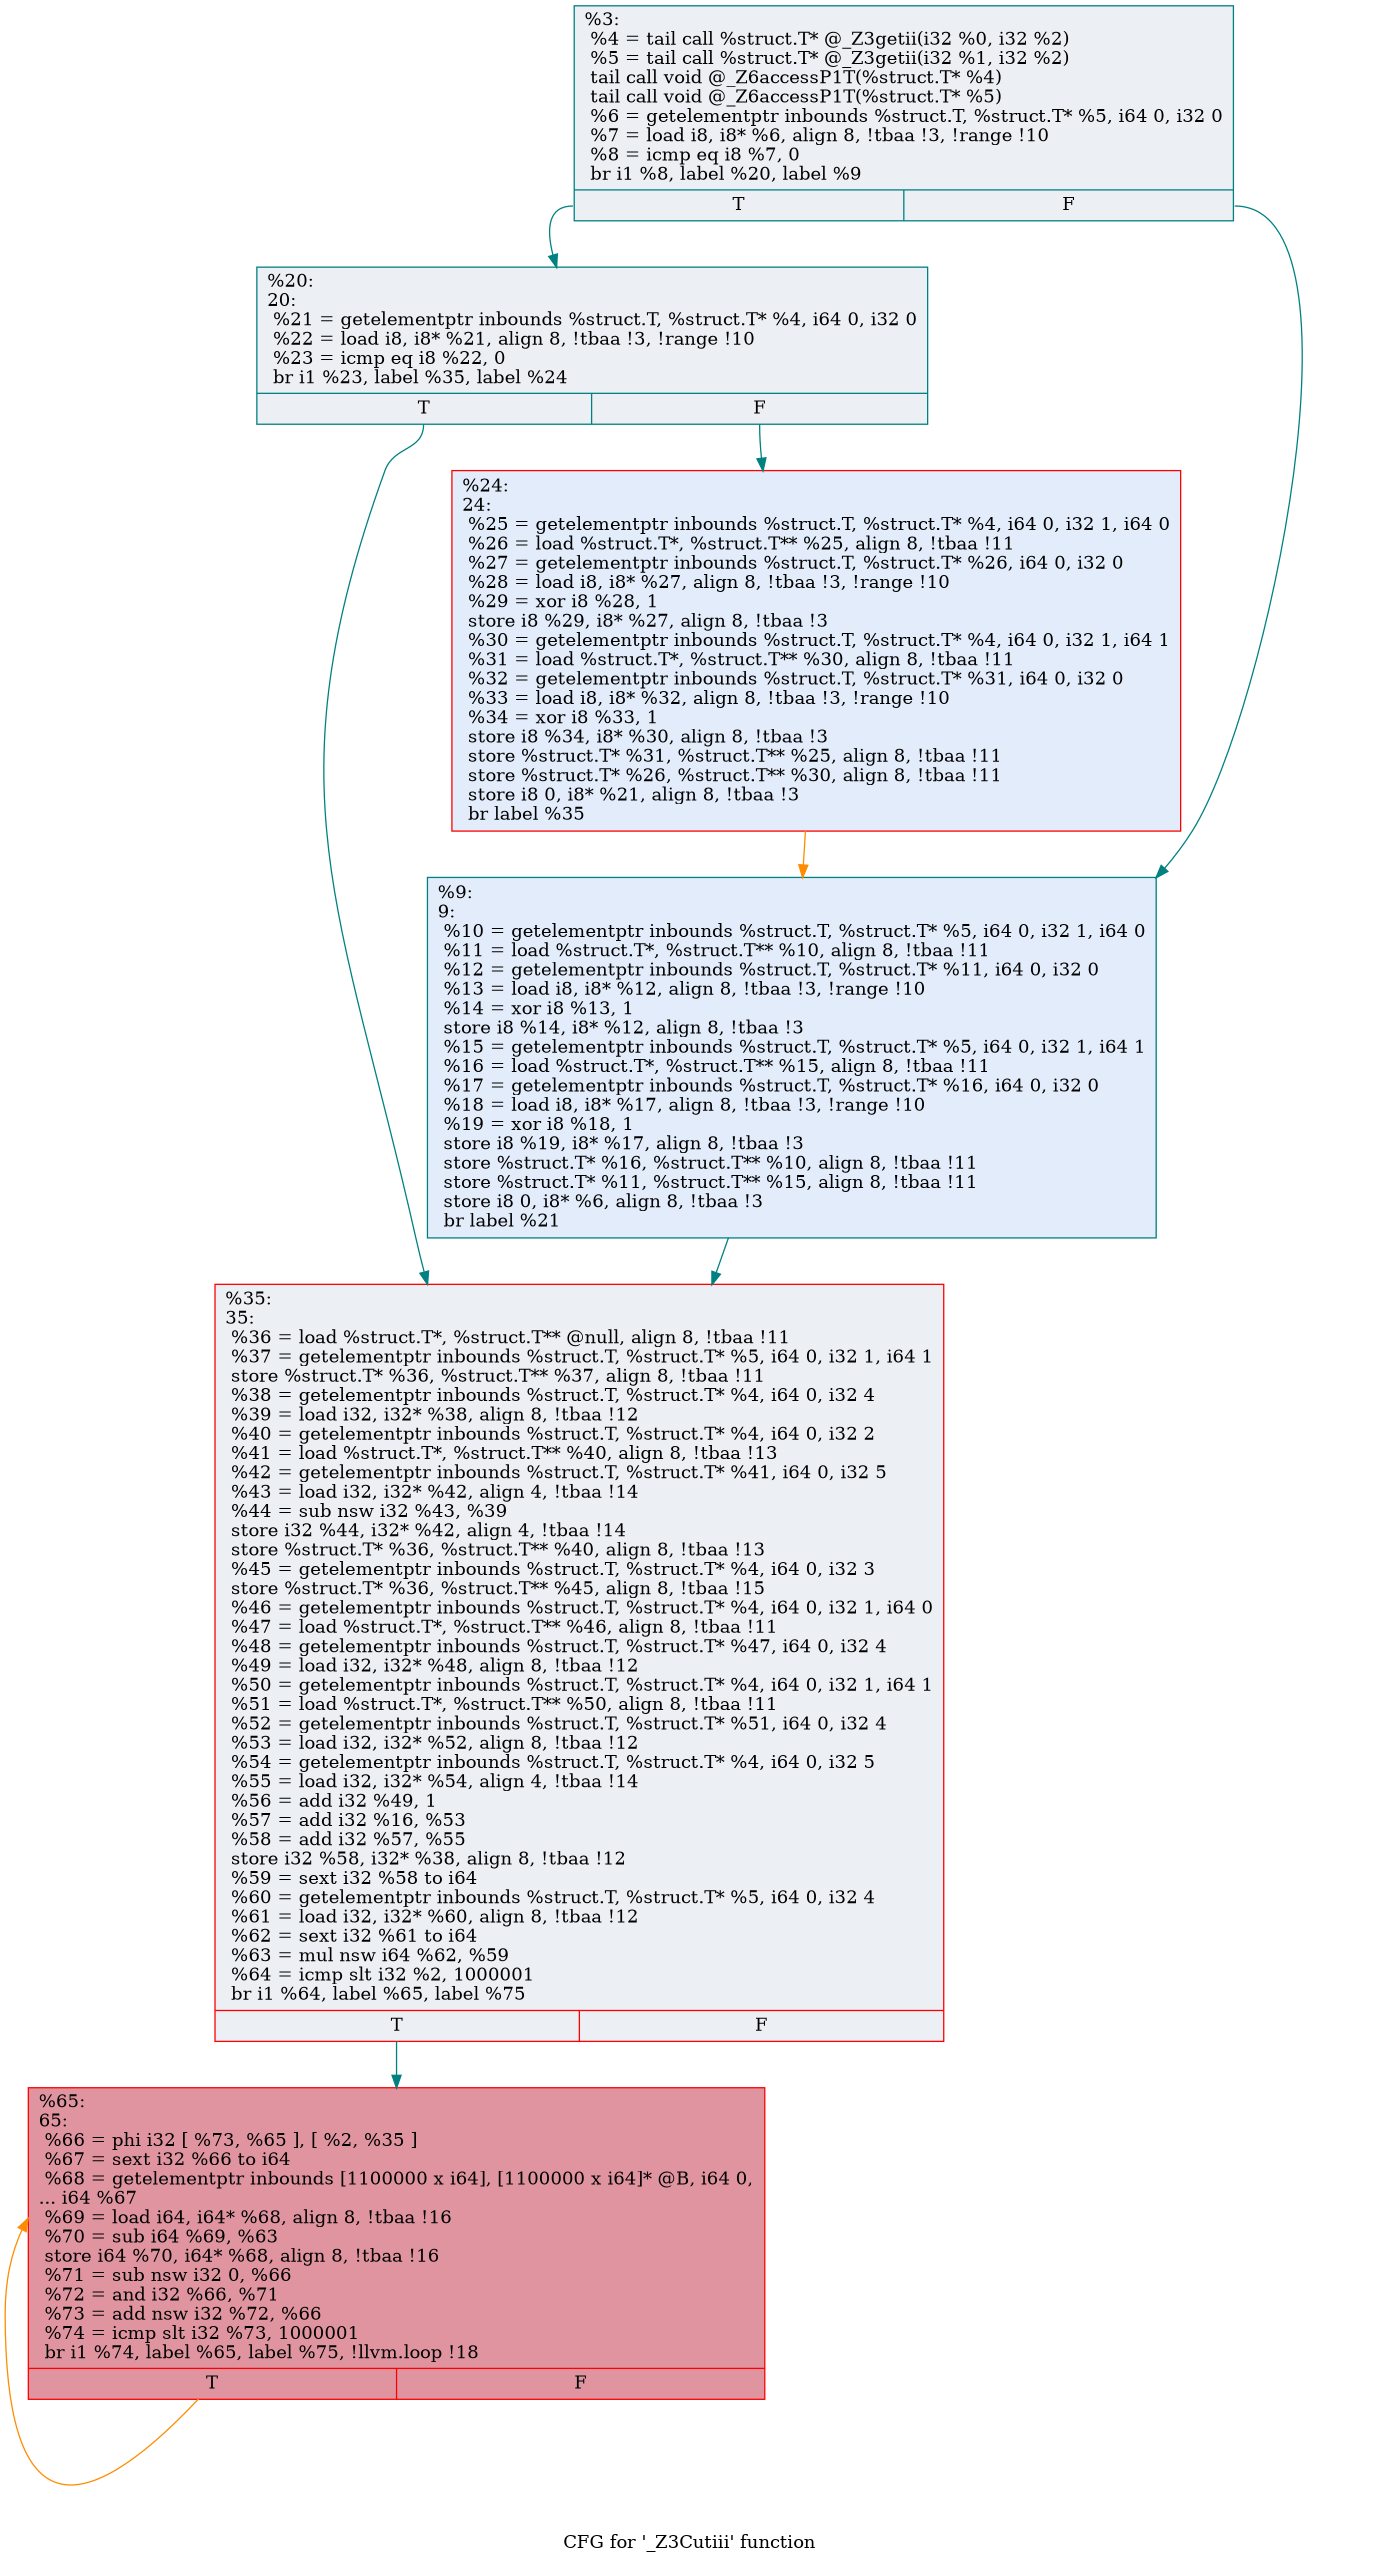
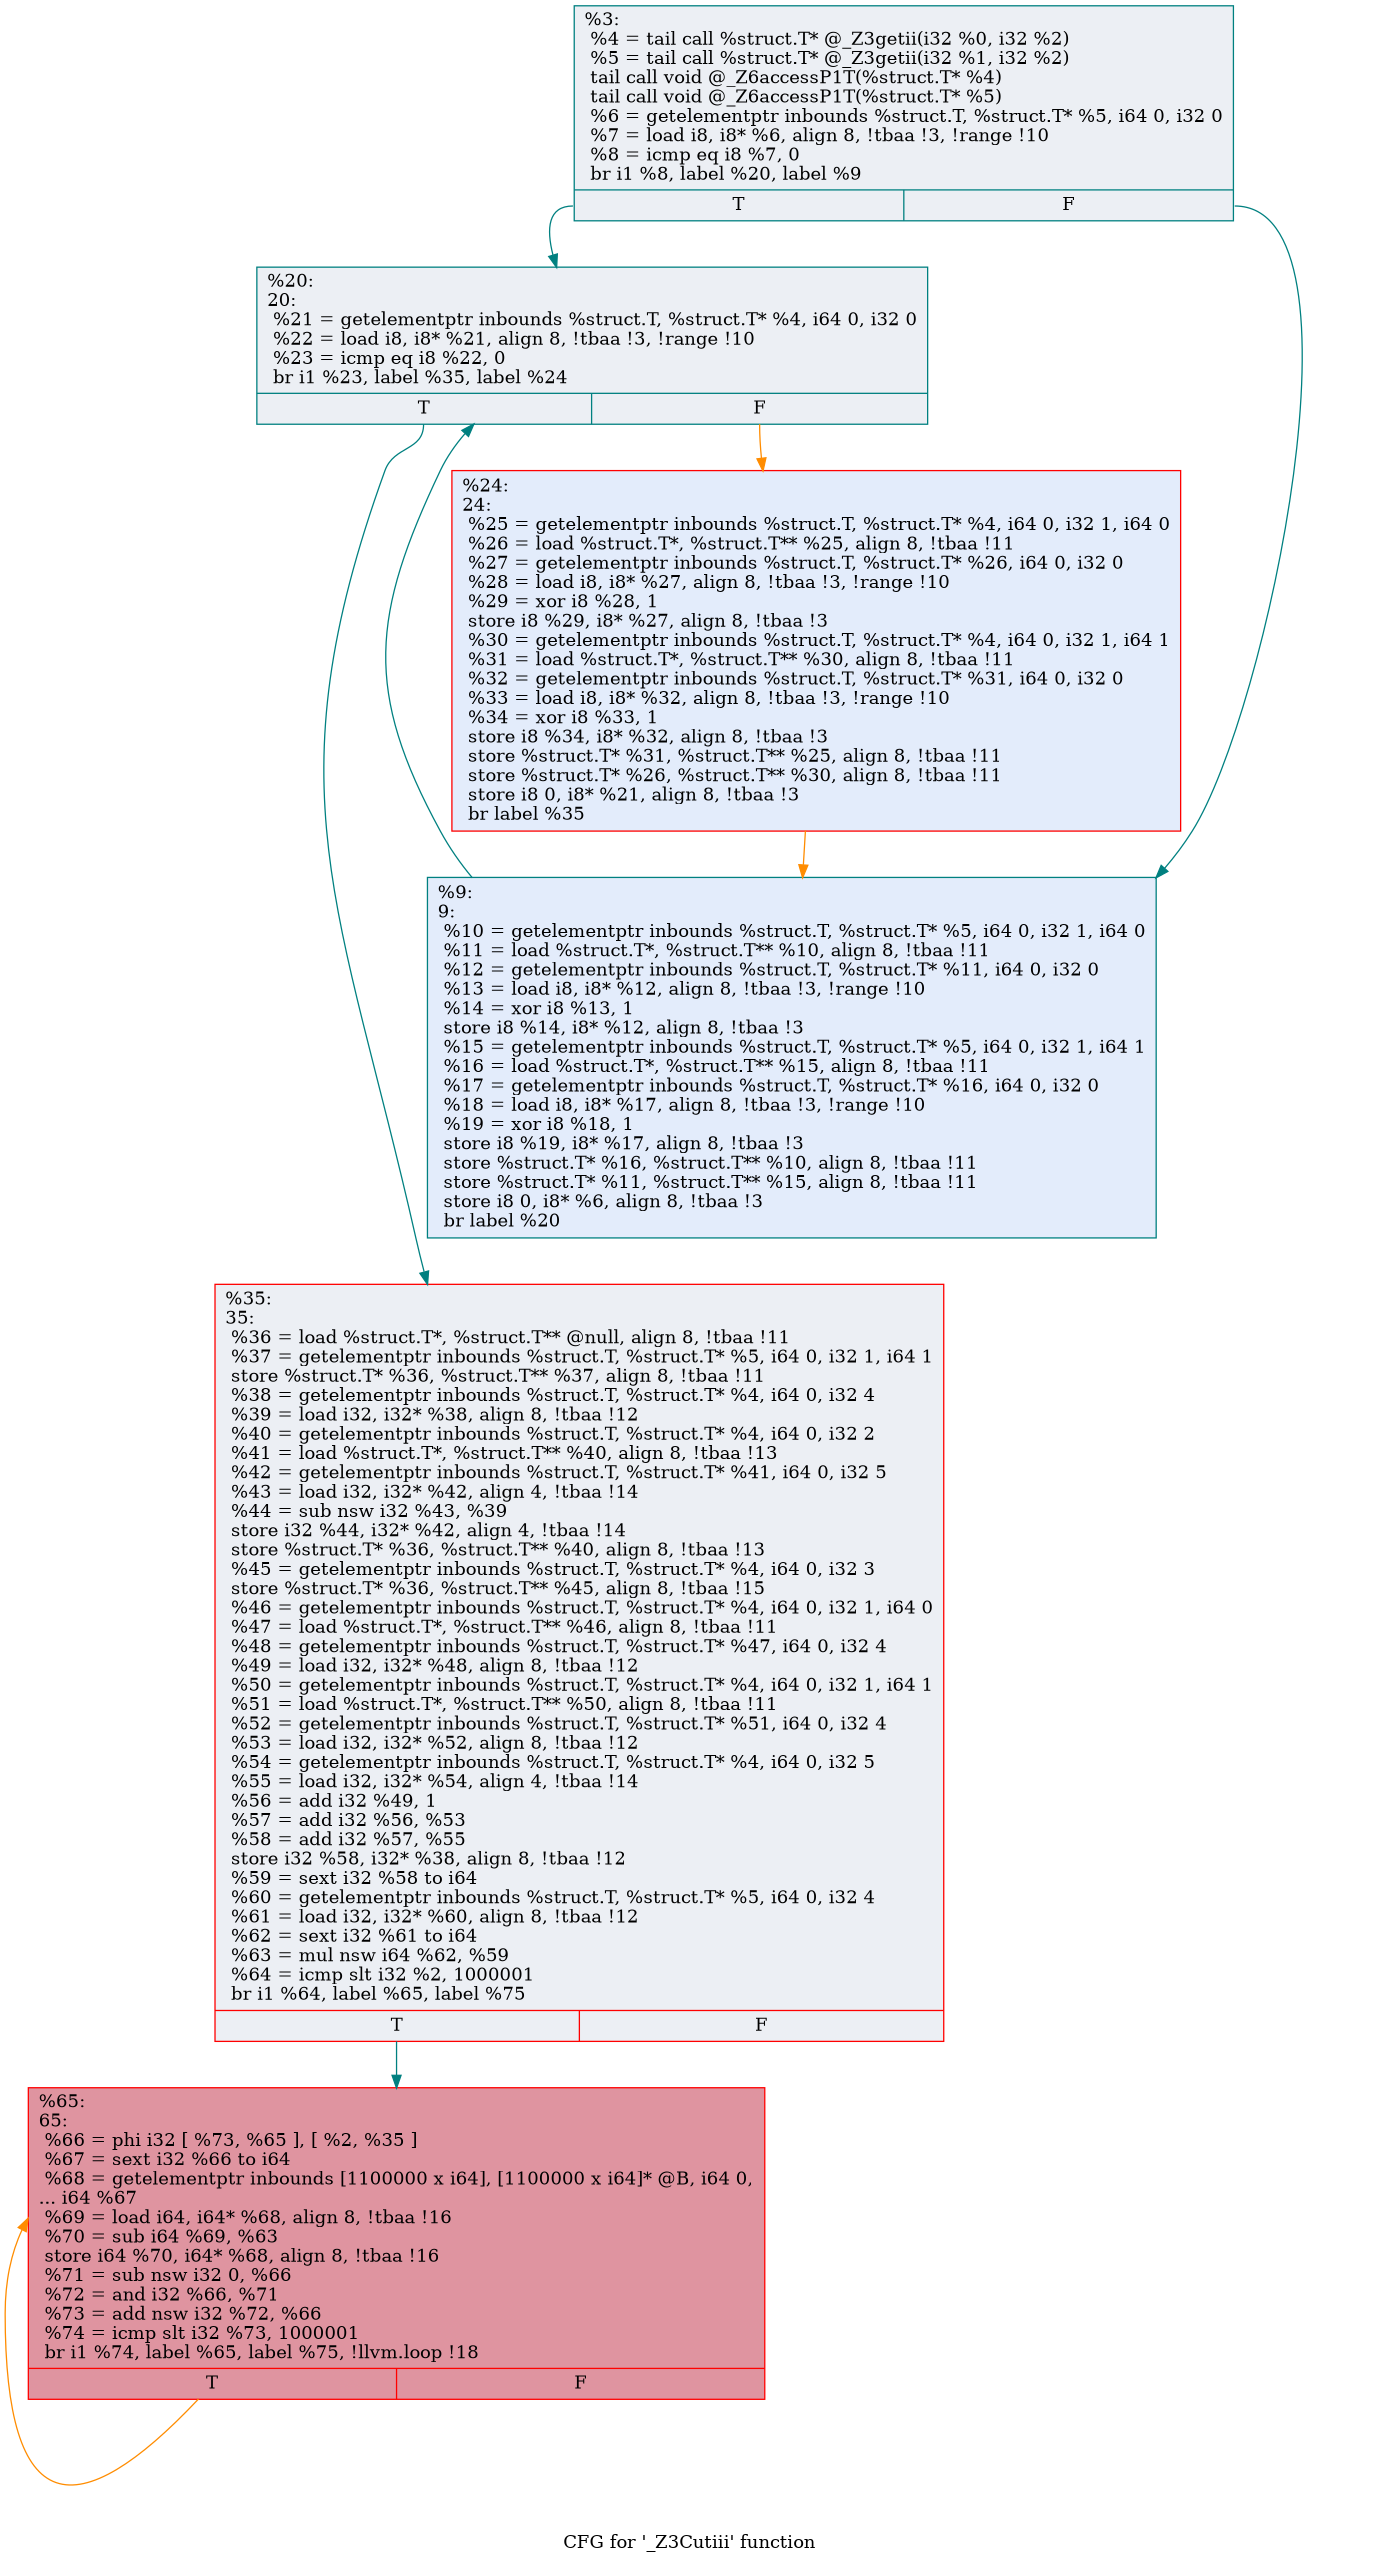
edge "%20:" -> "%24:": color teal -> darkorange
node "%24:": text "store i8 %34, i8* %30, align 8, !tbaa !3" -> "store i8 %34, i8* %32, align 8, !tbaa !3"
node "%9:": text "br label %21" -> "br label %20"
edge "%9:" -> "%35:": now "%9:" -> "%20:"
node "%35:": text "%57 = add i32 %16, %53" -> "%57 = add i32 %56, %53"
